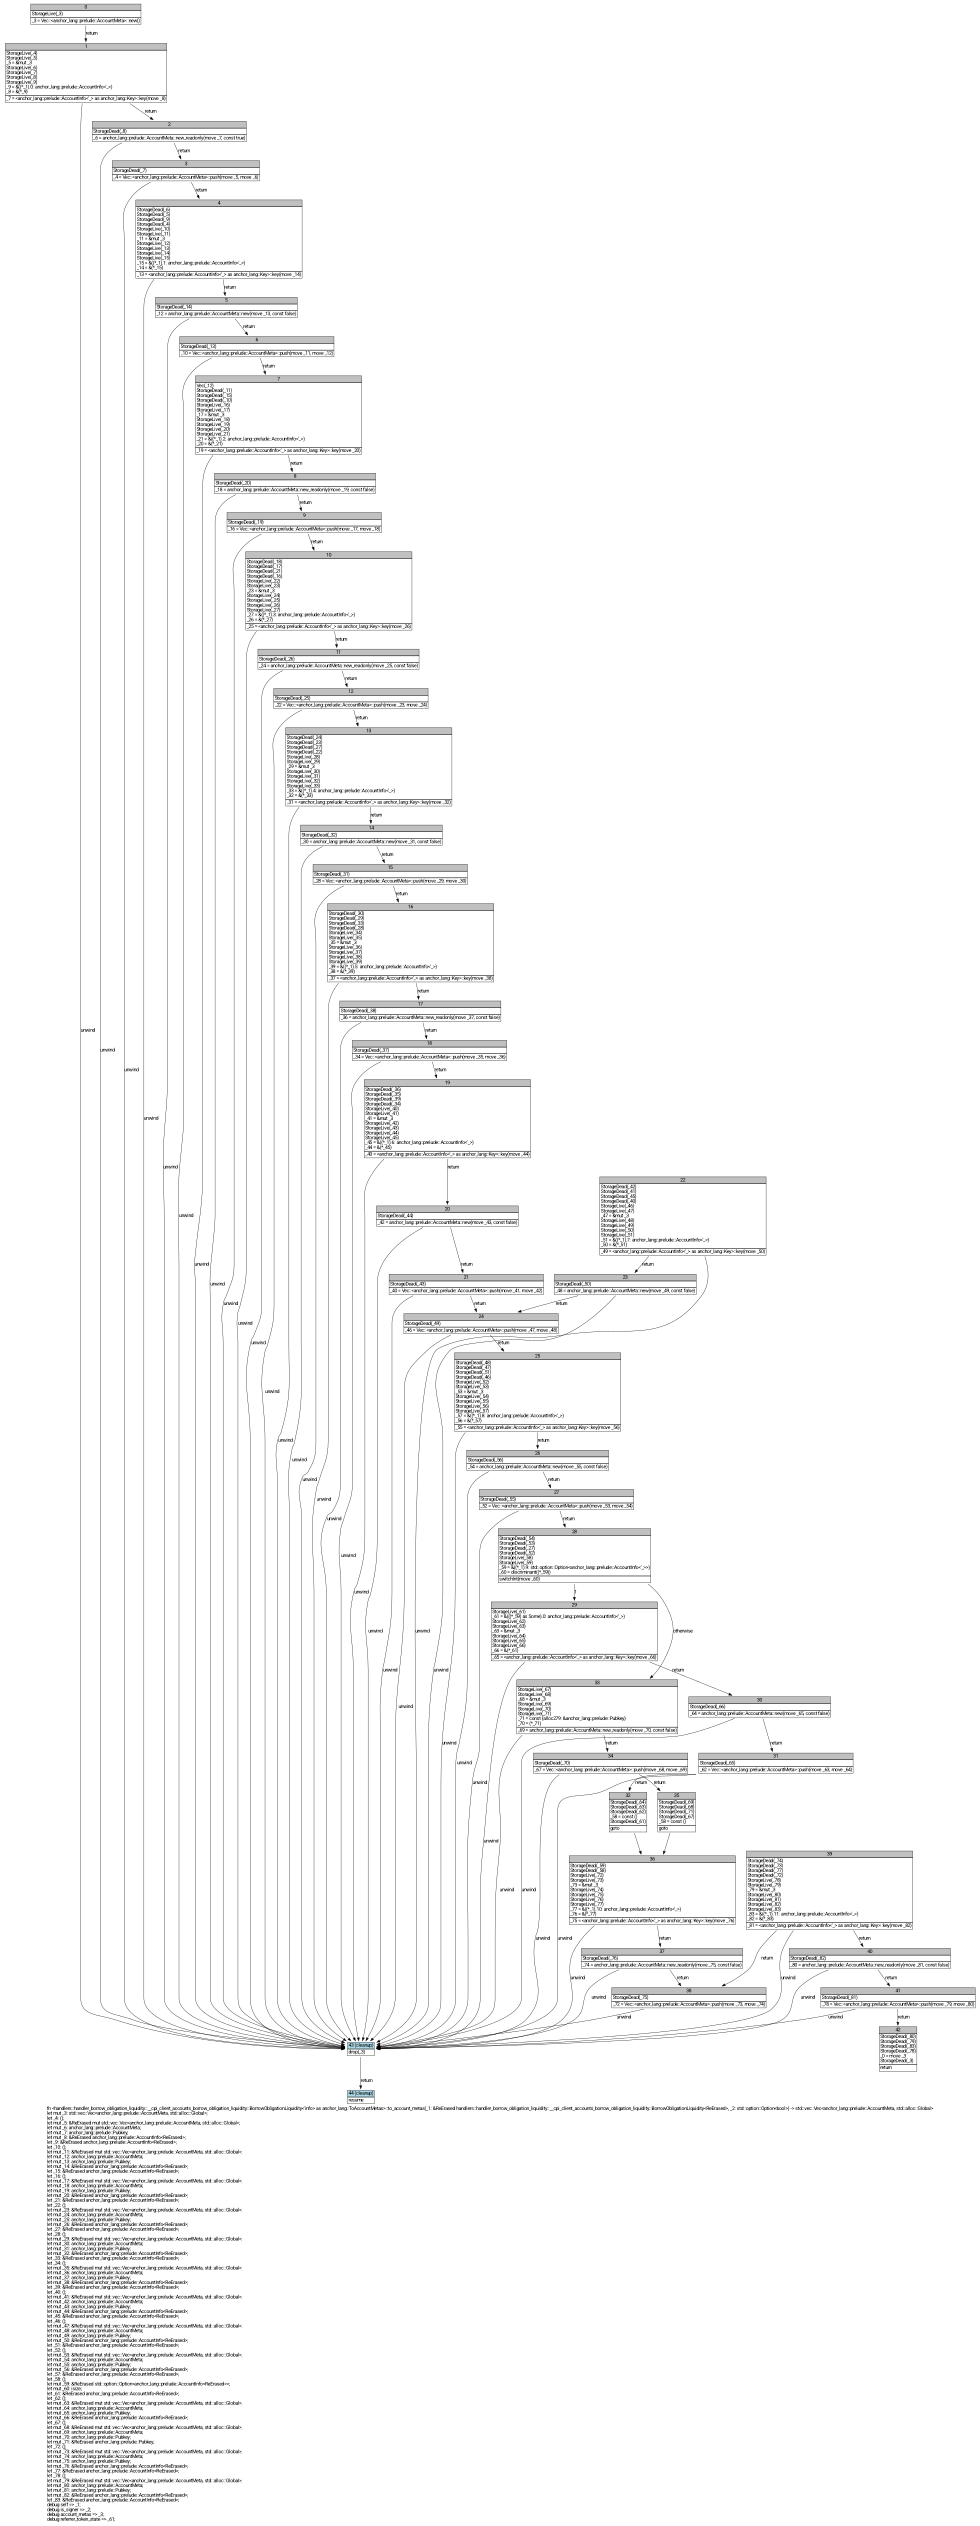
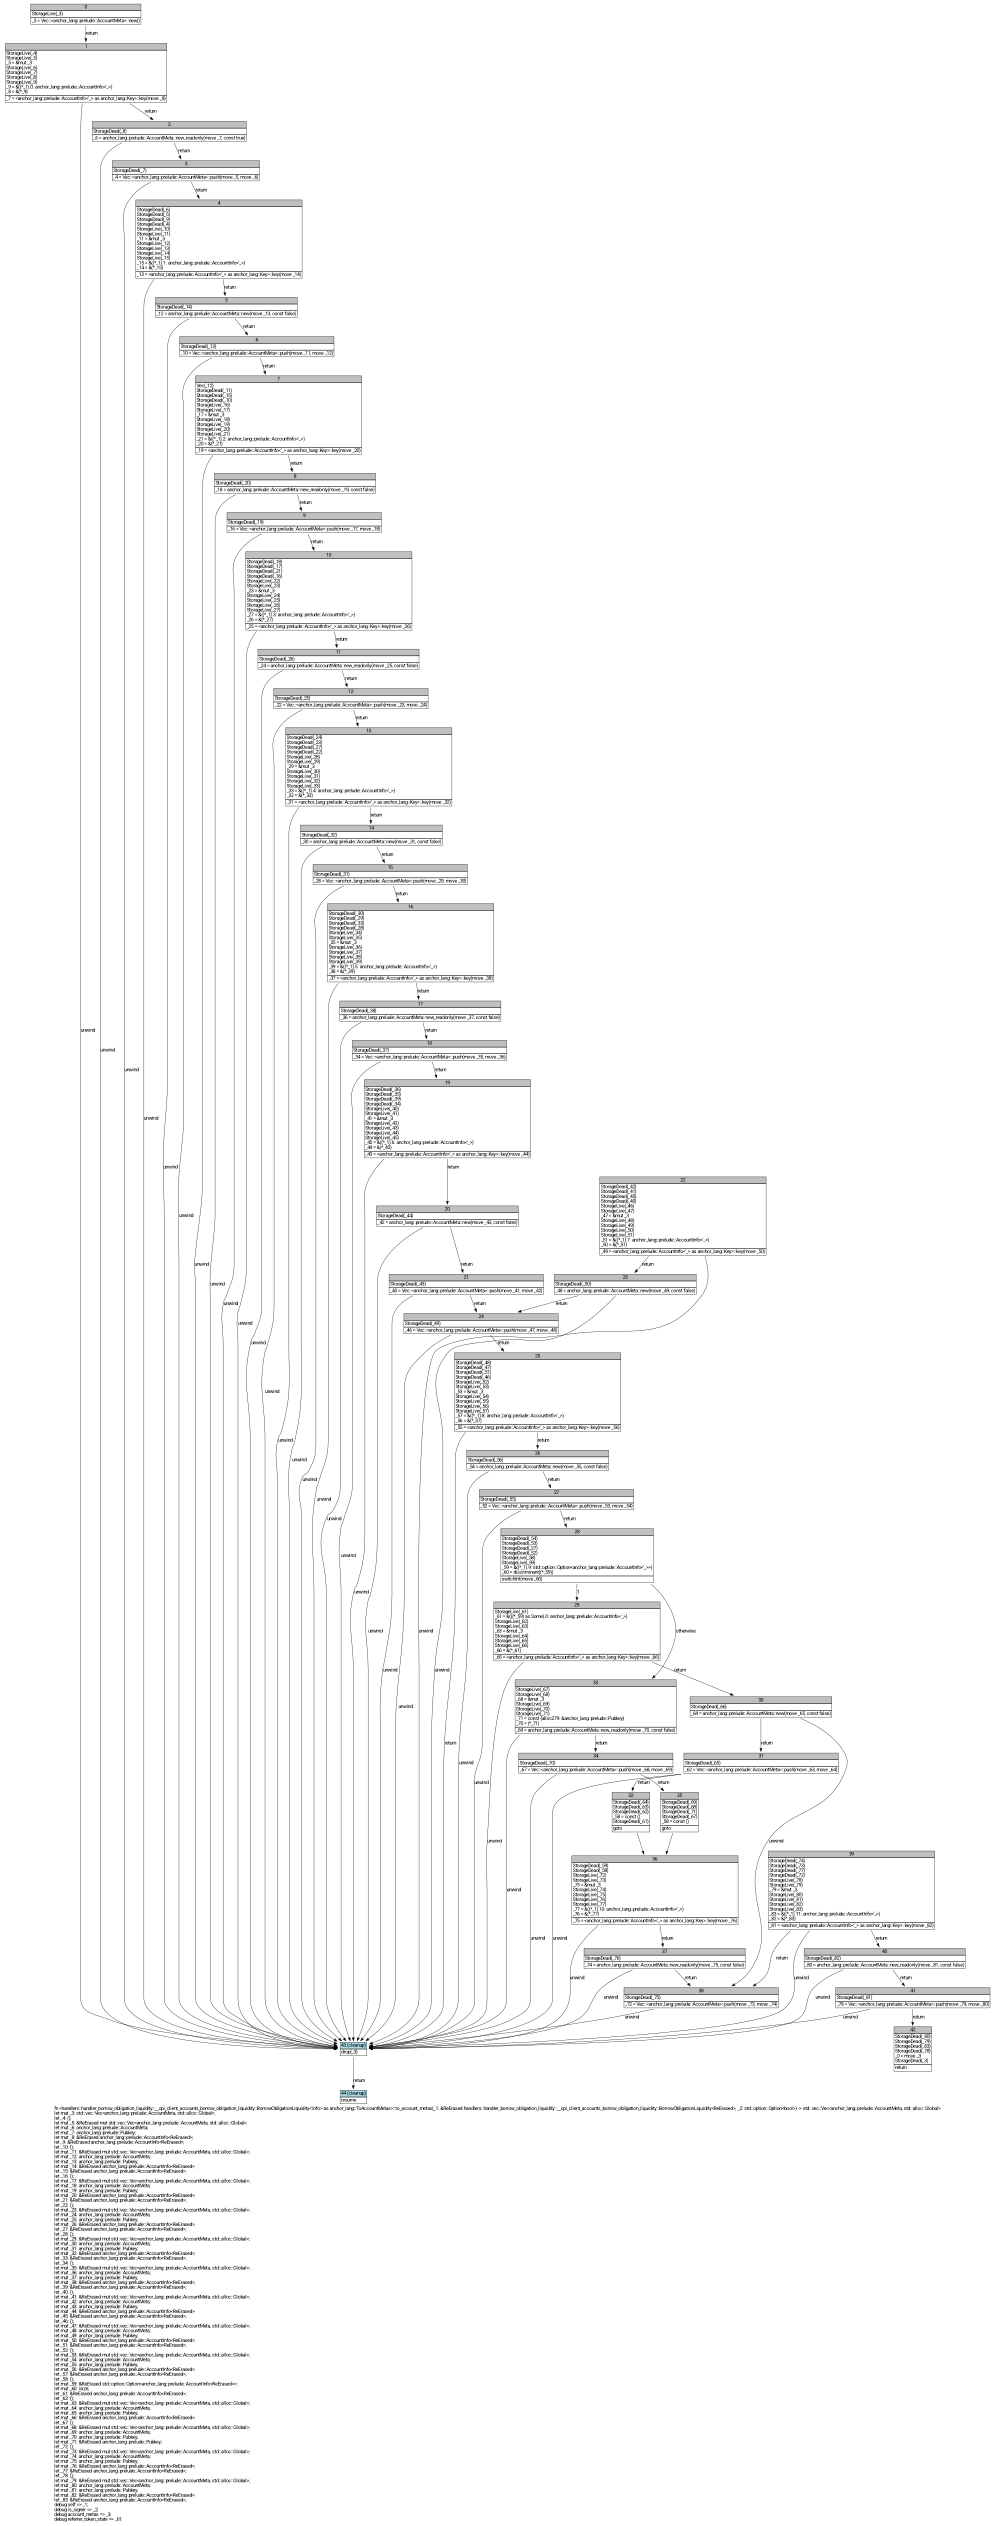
edge "25" -> "43 (cleanup)": label "unwind" -> "return"
edge "30" -> "43 (cleanup)": now "30" -> "38"
